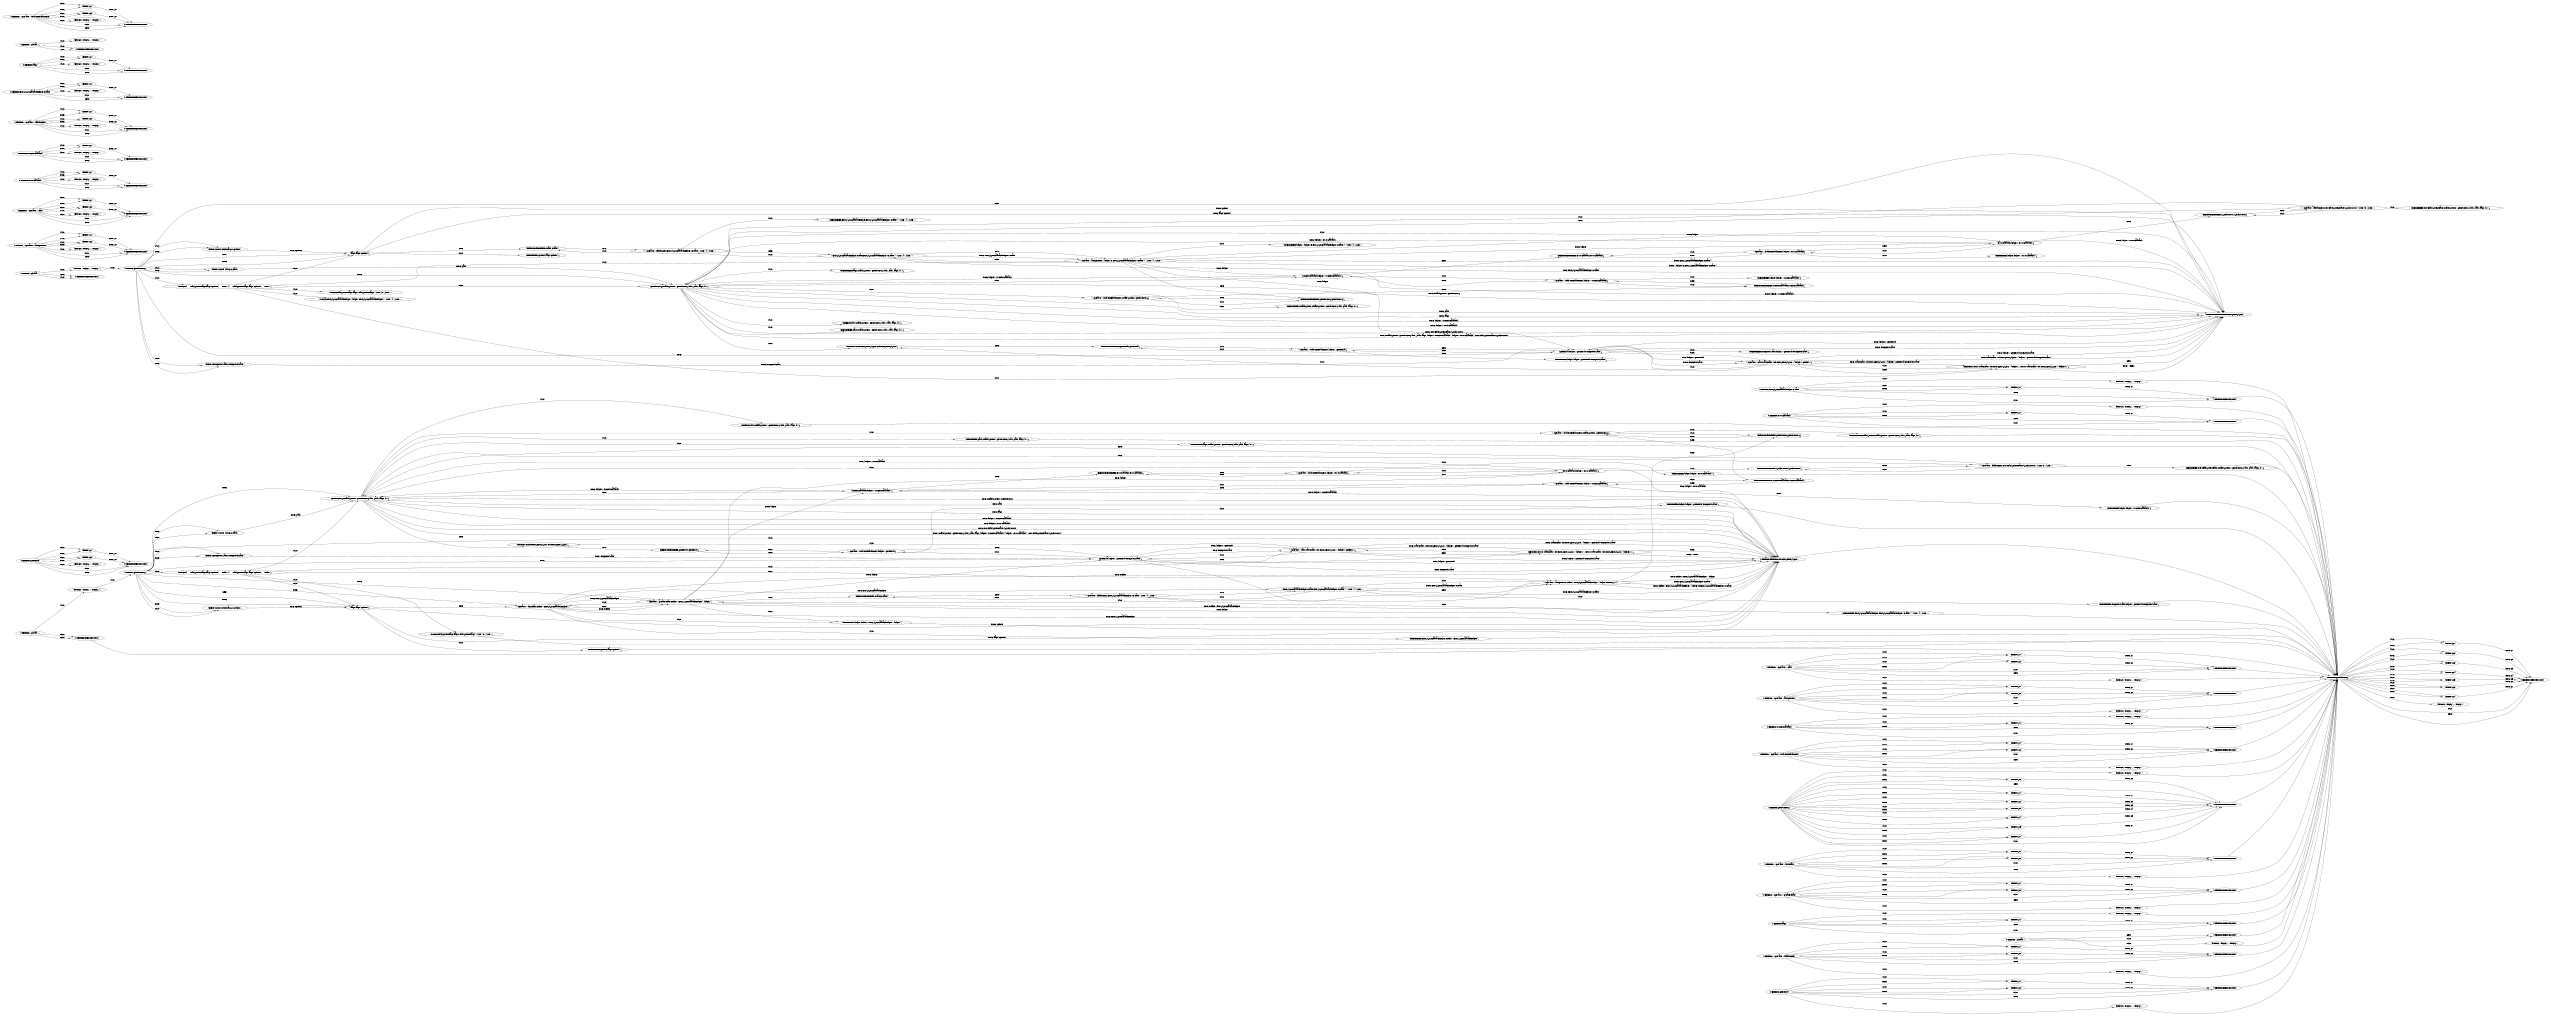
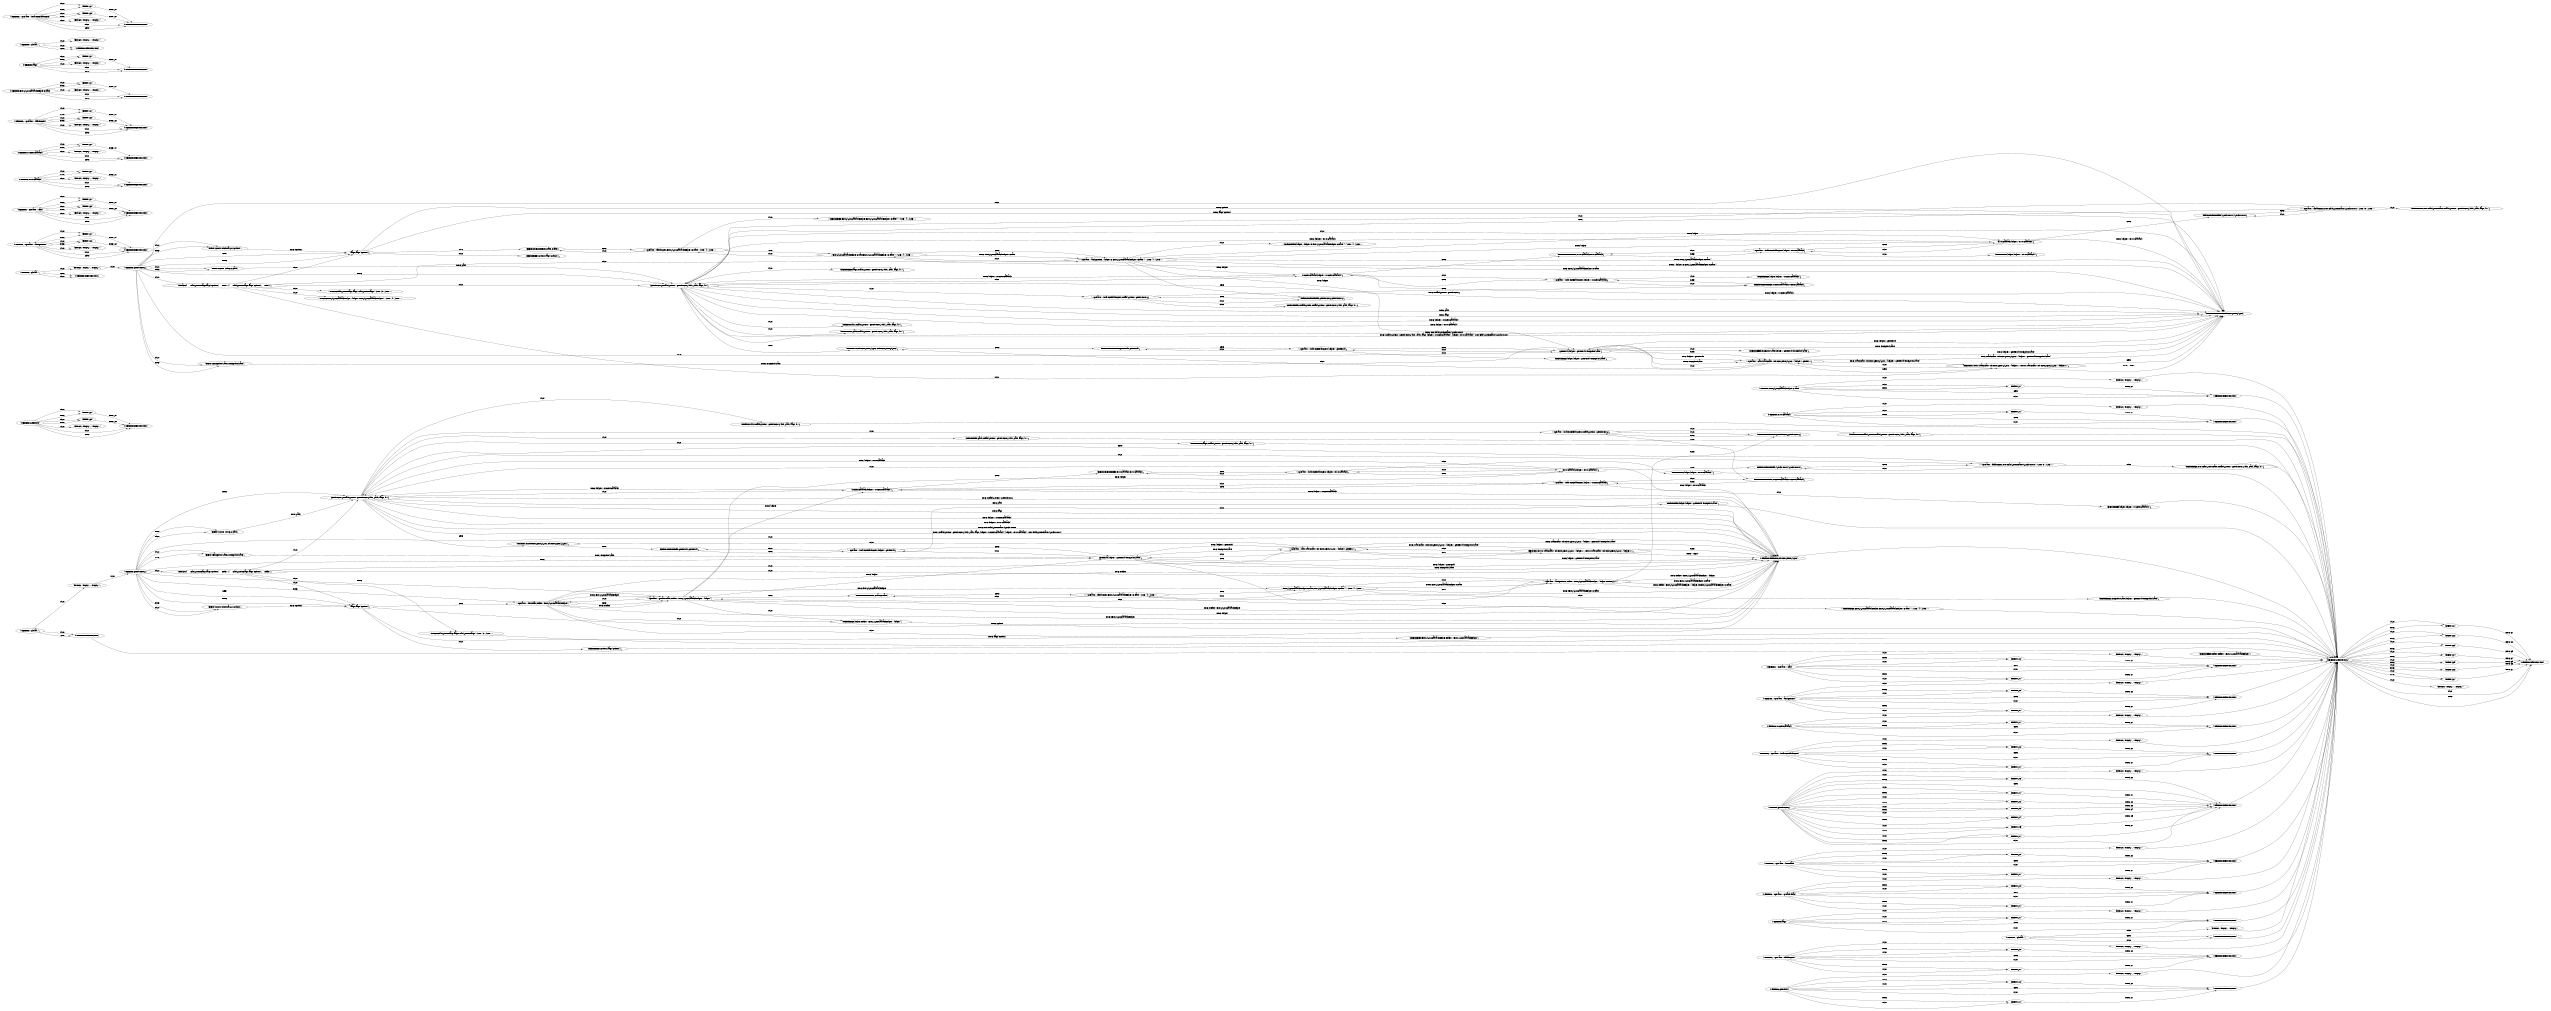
node "(IDENTIFIER,RefPtr,RefPtr<EntrySyncCallbackHelper)": added
